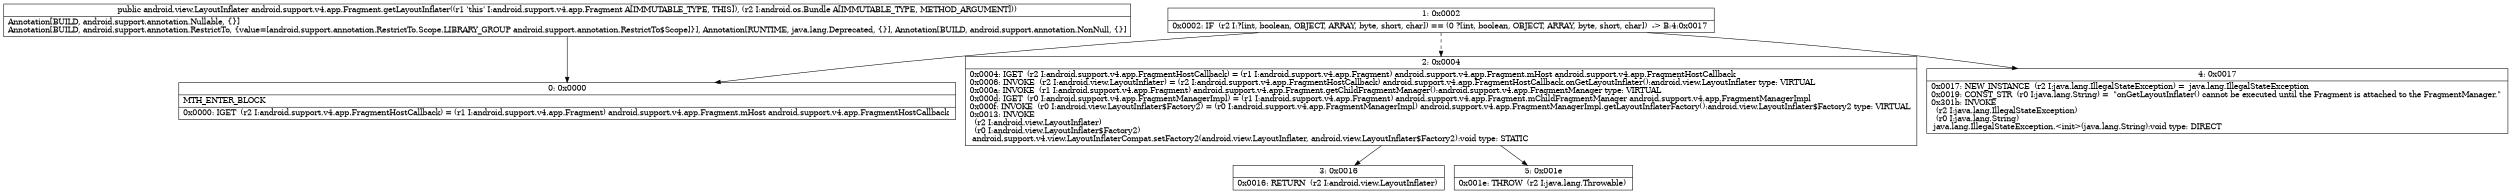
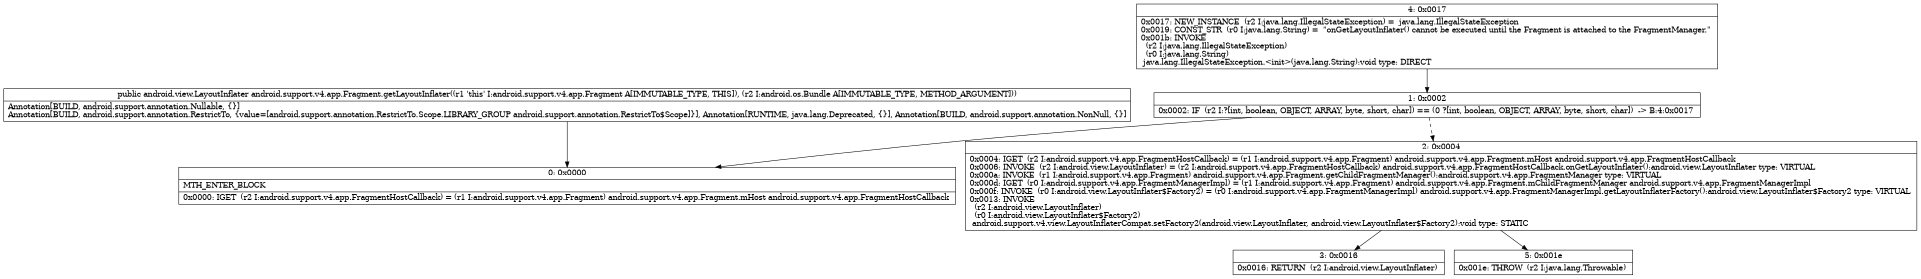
edge "1: 0x0002" -> "4: 0x0017": reversed
node "4: 0x0017": text "0x301b: INVOKE" -> "0x001b: INVOKE"
